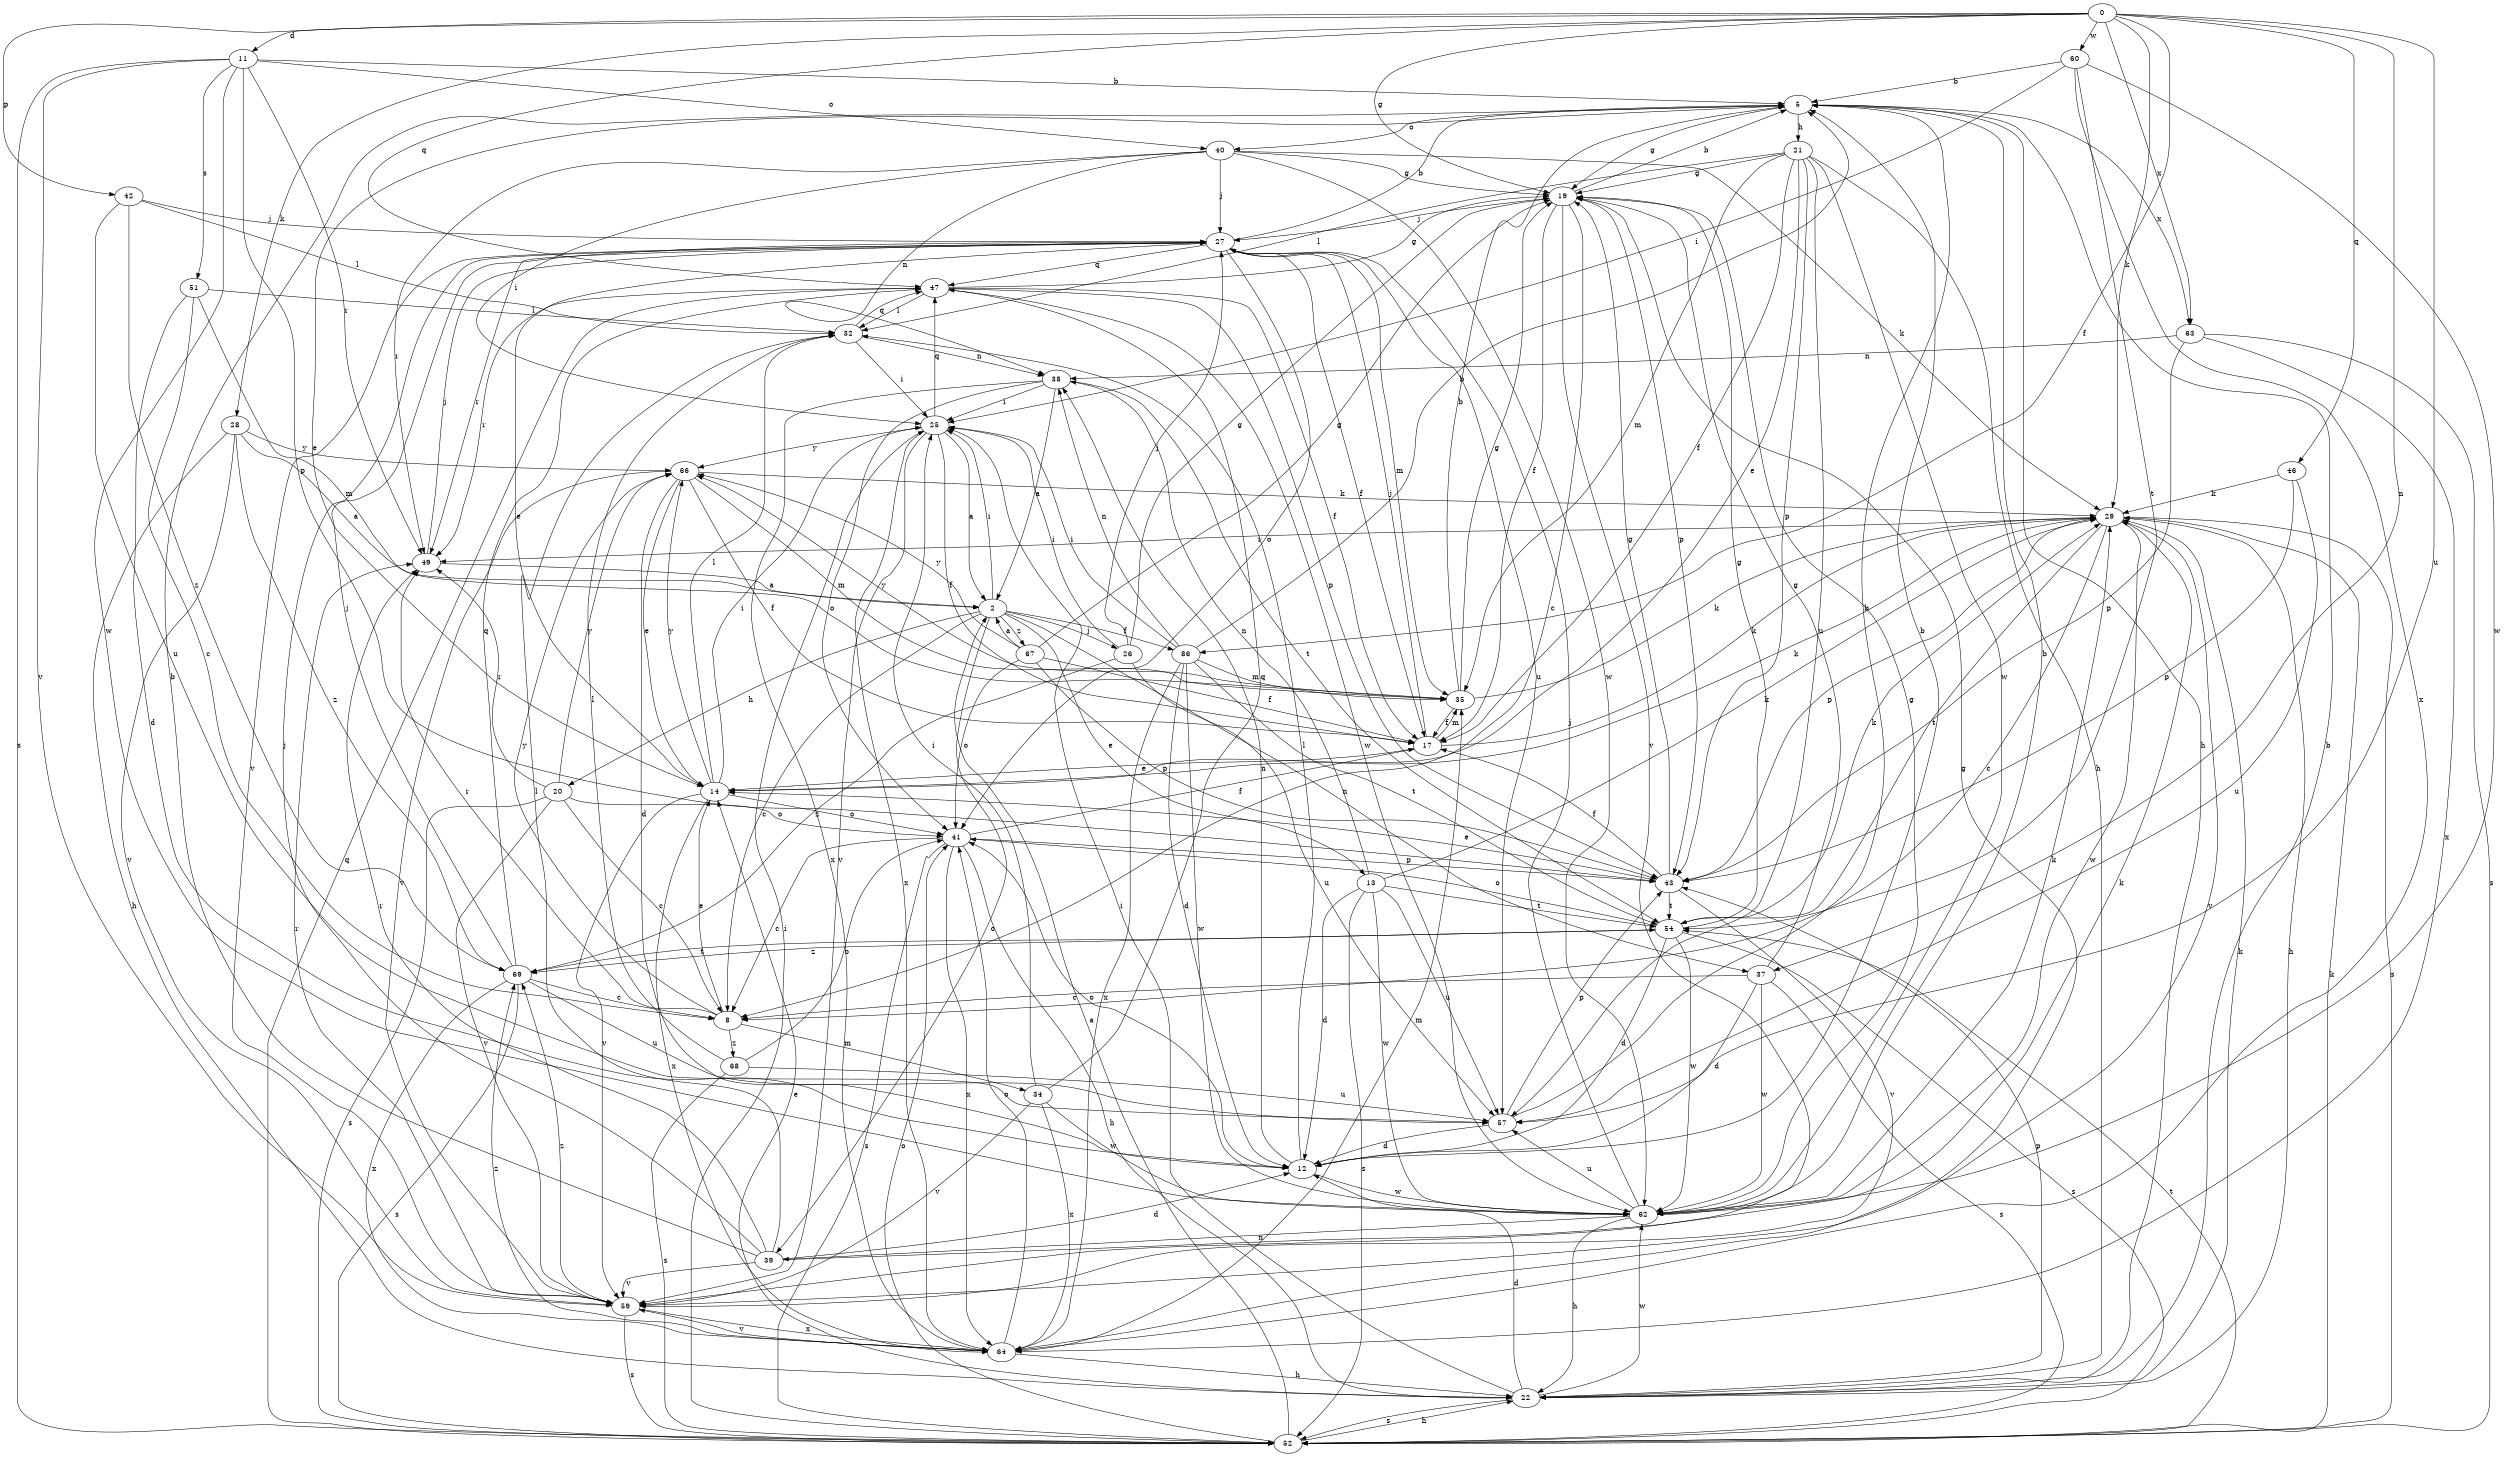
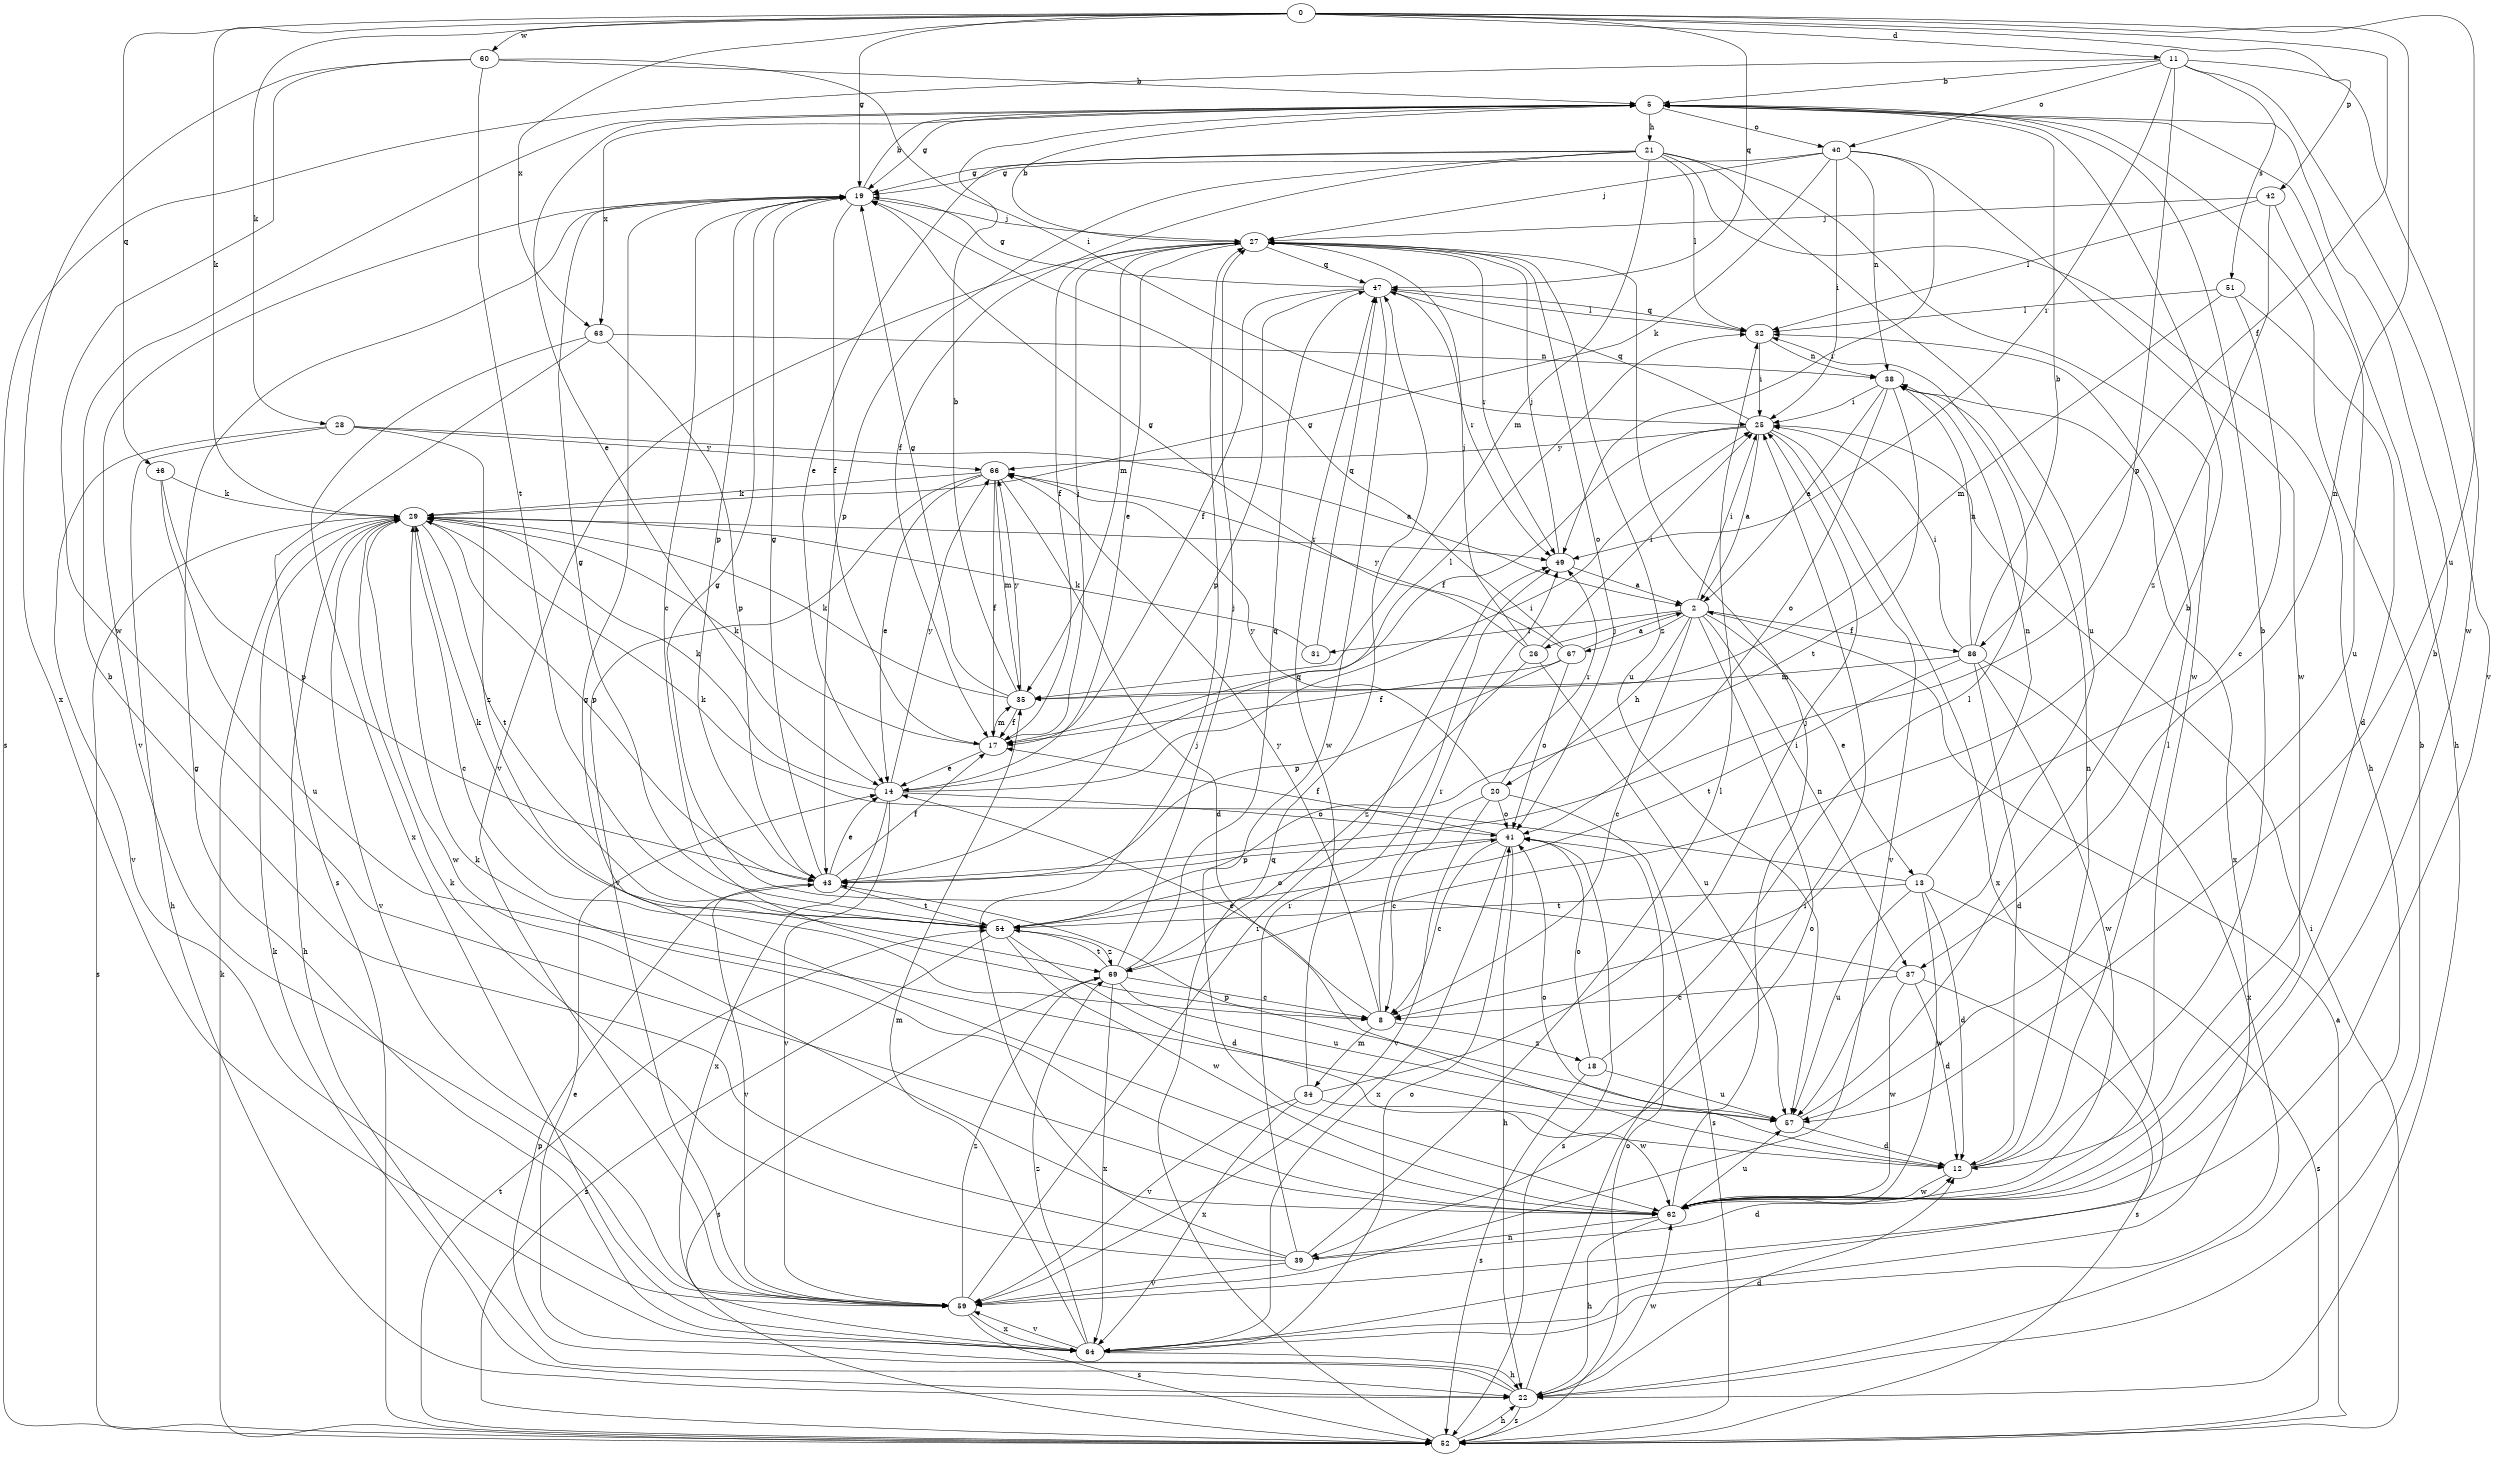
node "31": added
node "68": label "68" -> "18"
